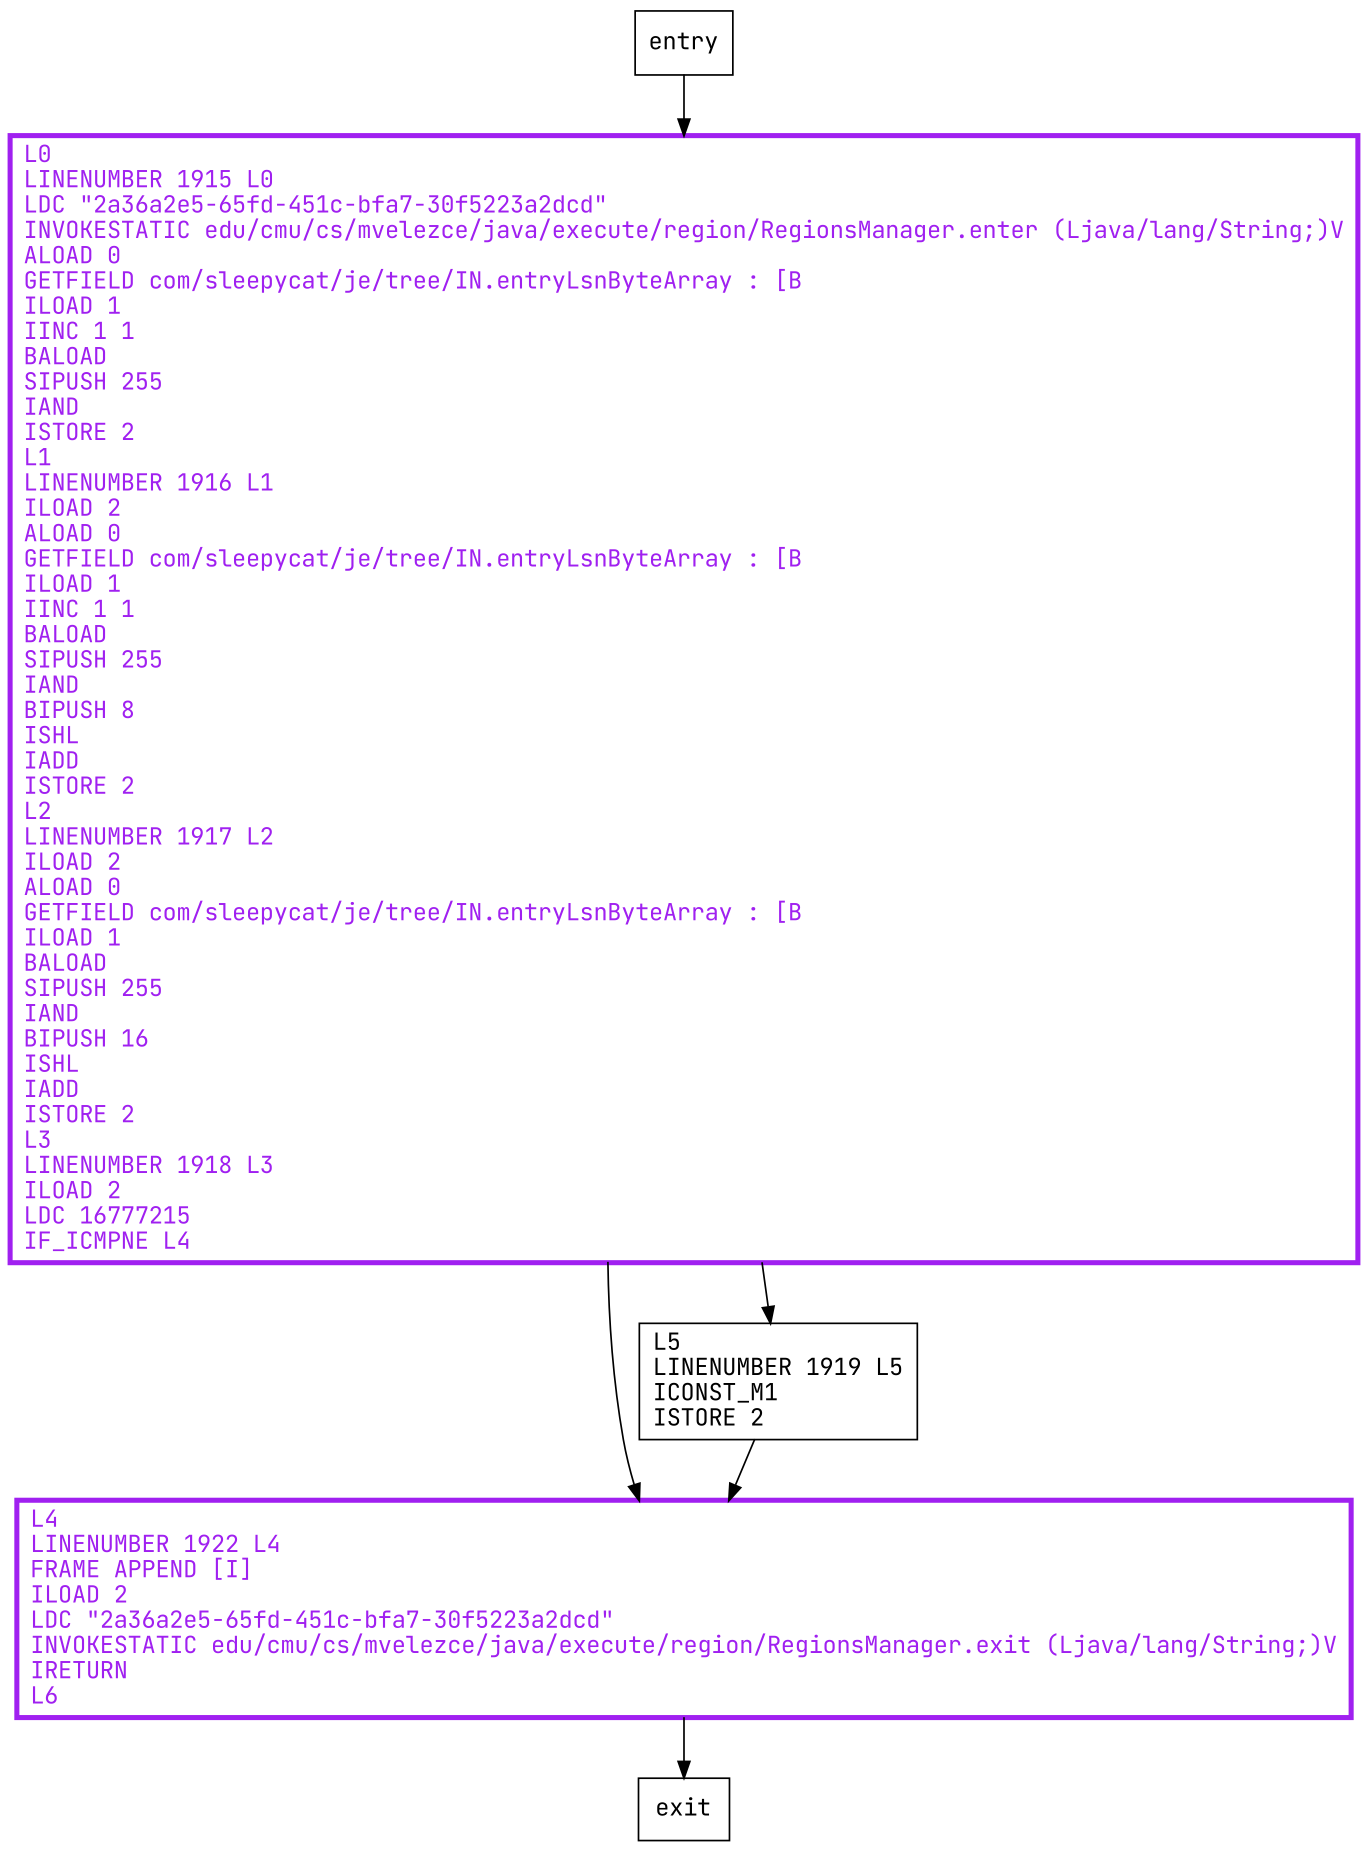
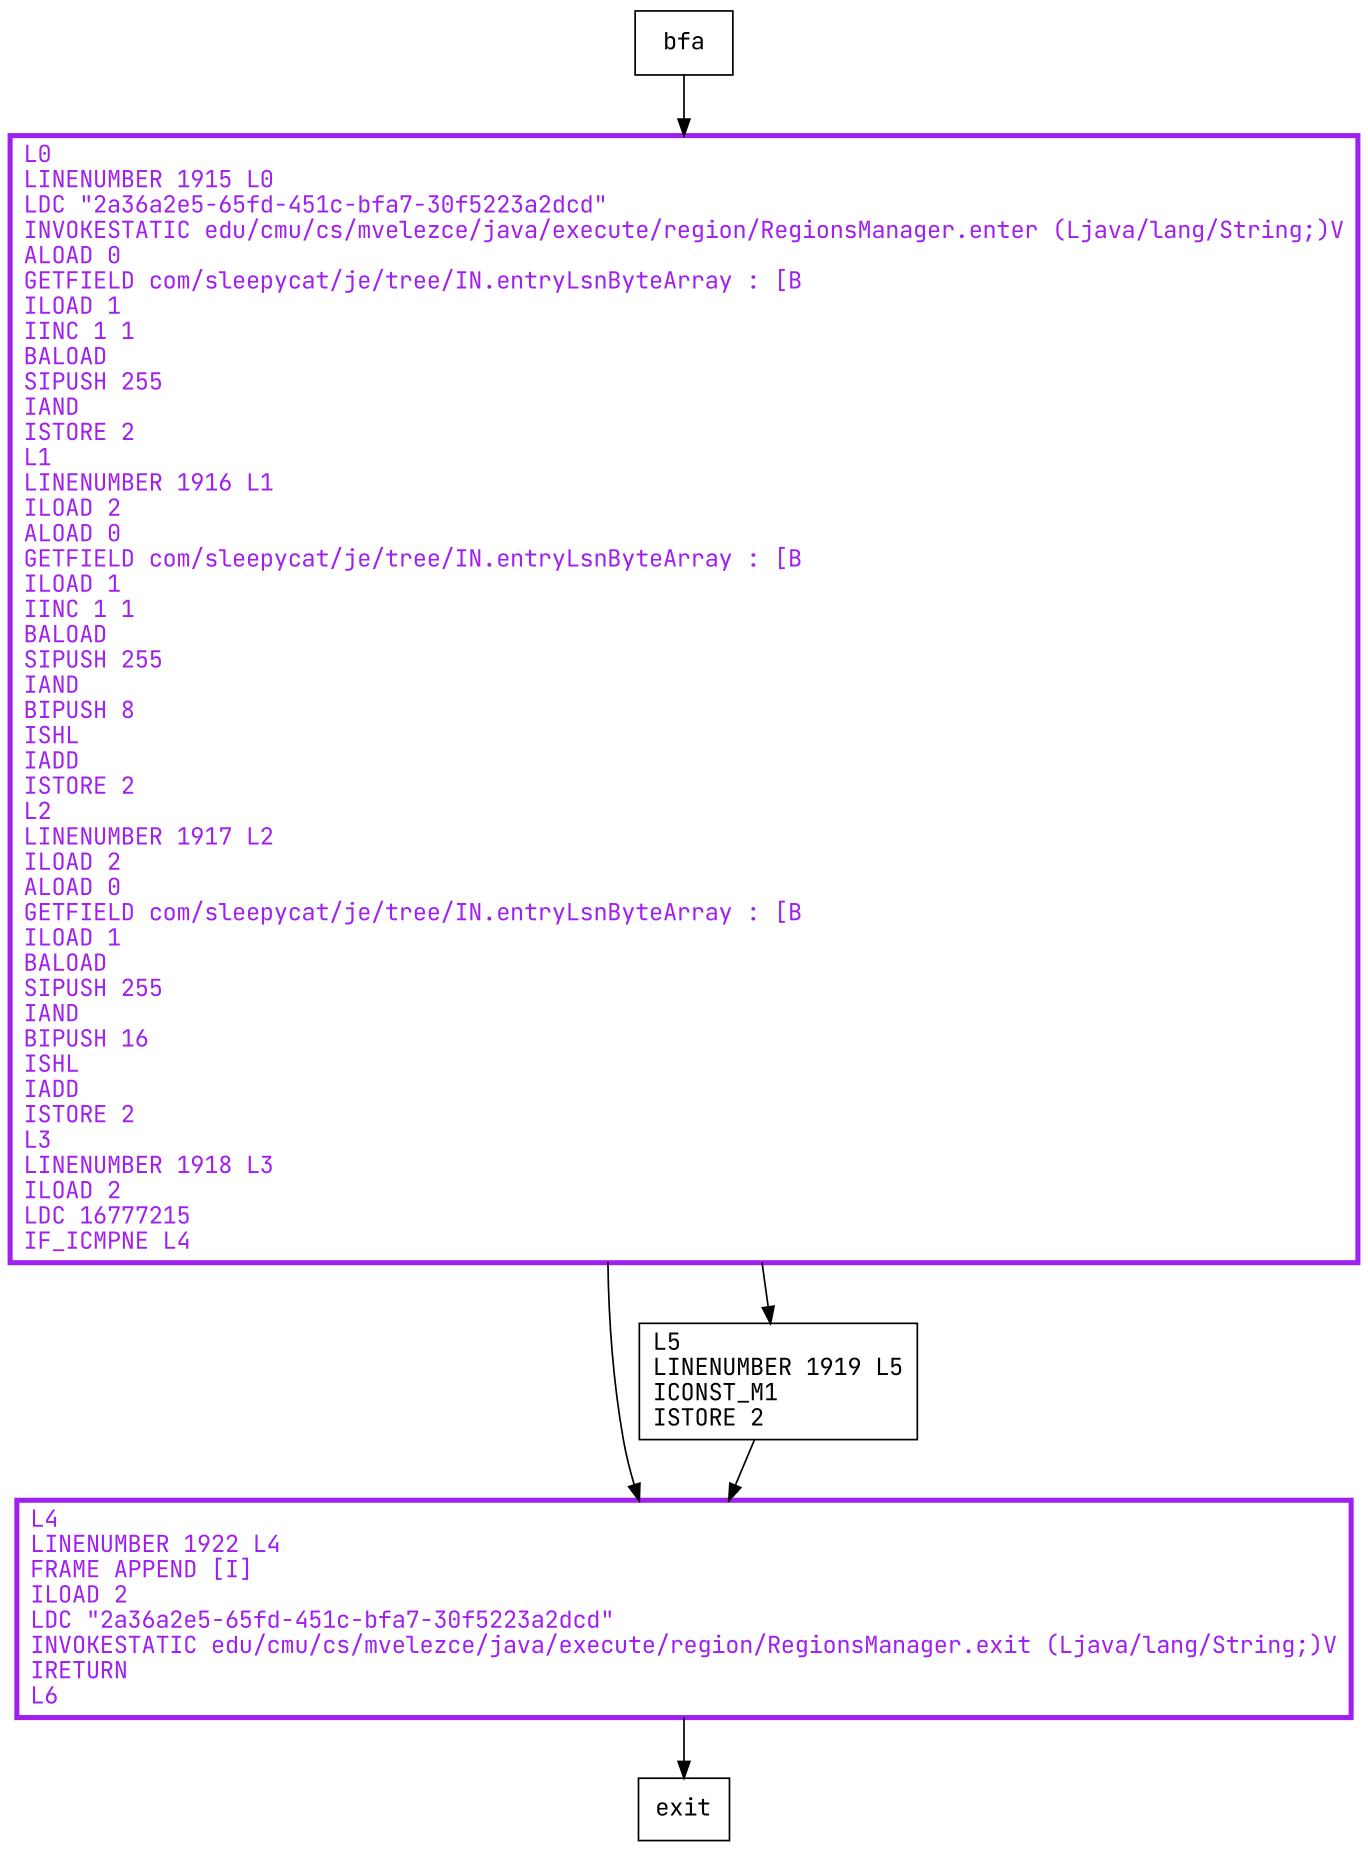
node "entry": label "entry" -> "bfa"
